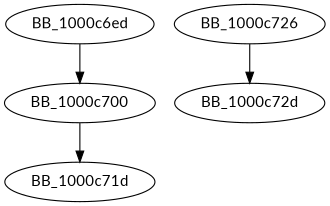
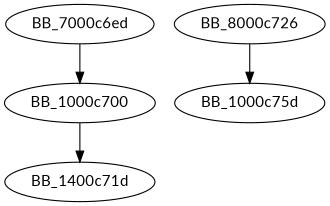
node "BB_1000c6ed": label "BB_1000c6ed" -> "BB_7000c6ed"
node "BB_1000c726": label "BB_1000c726" -> "BB_8000c726"
node "BB_1000c72d": label "BB_1000c72d" -> "BB_1000c75d"
node "BB_1000c71d": label "BB_1000c71d" -> "BB_1400c71d"
